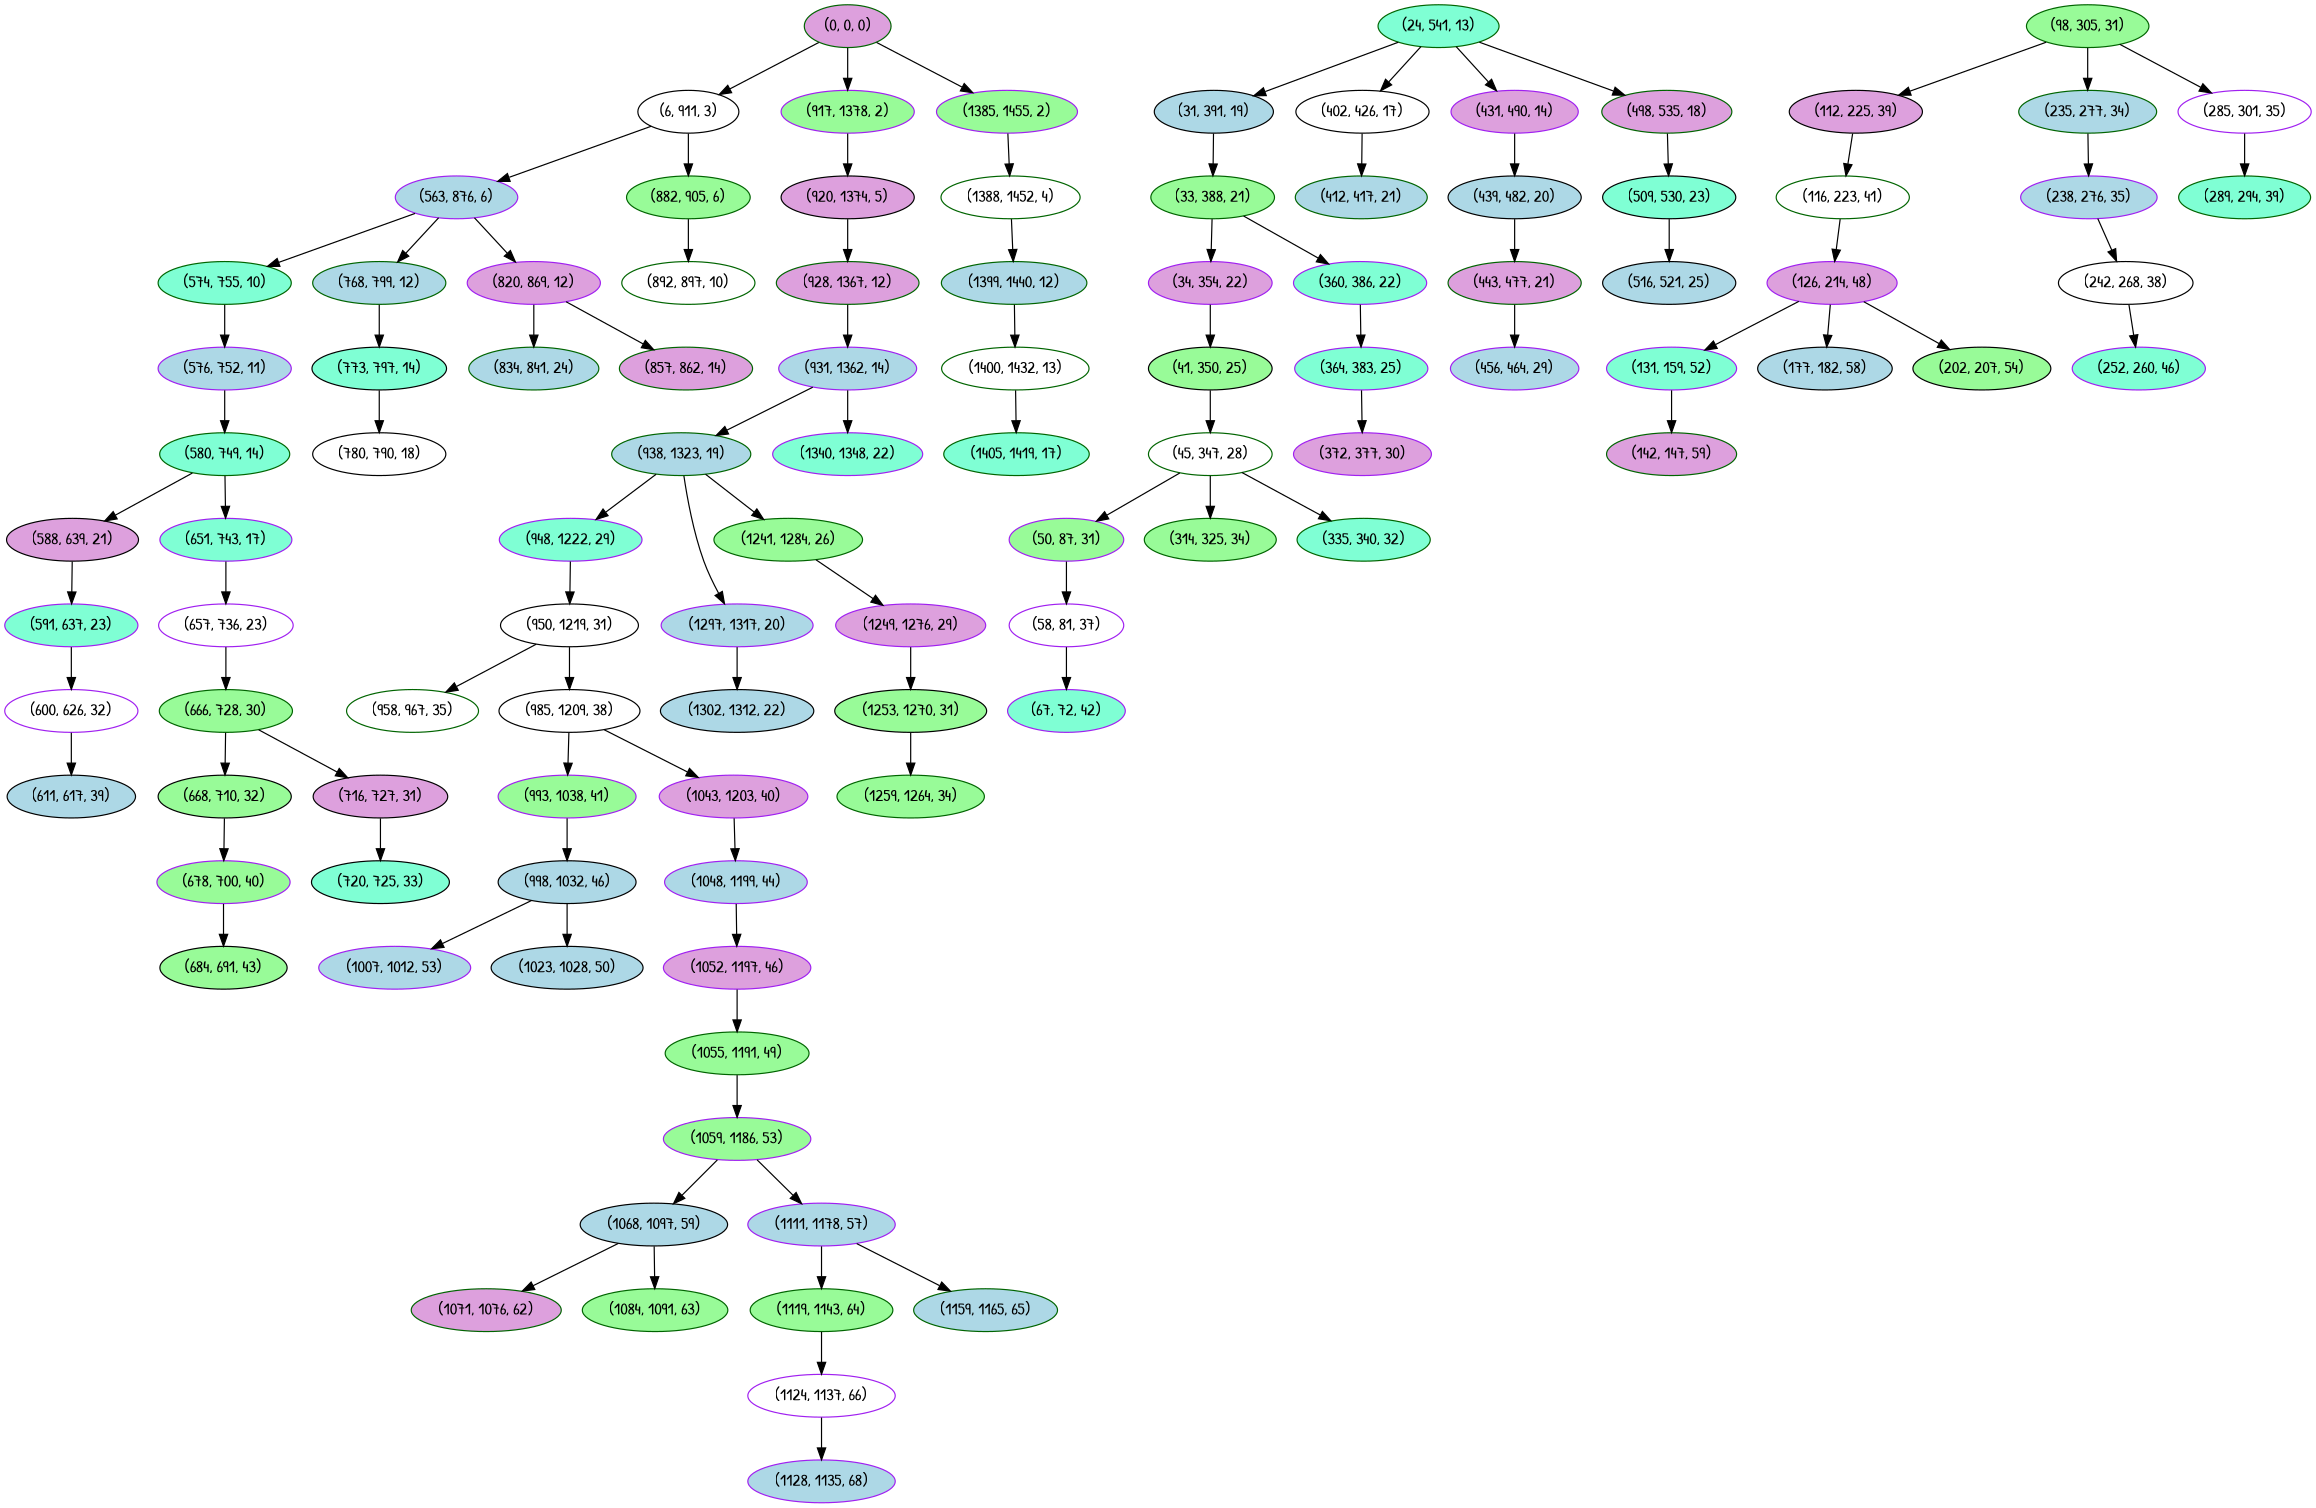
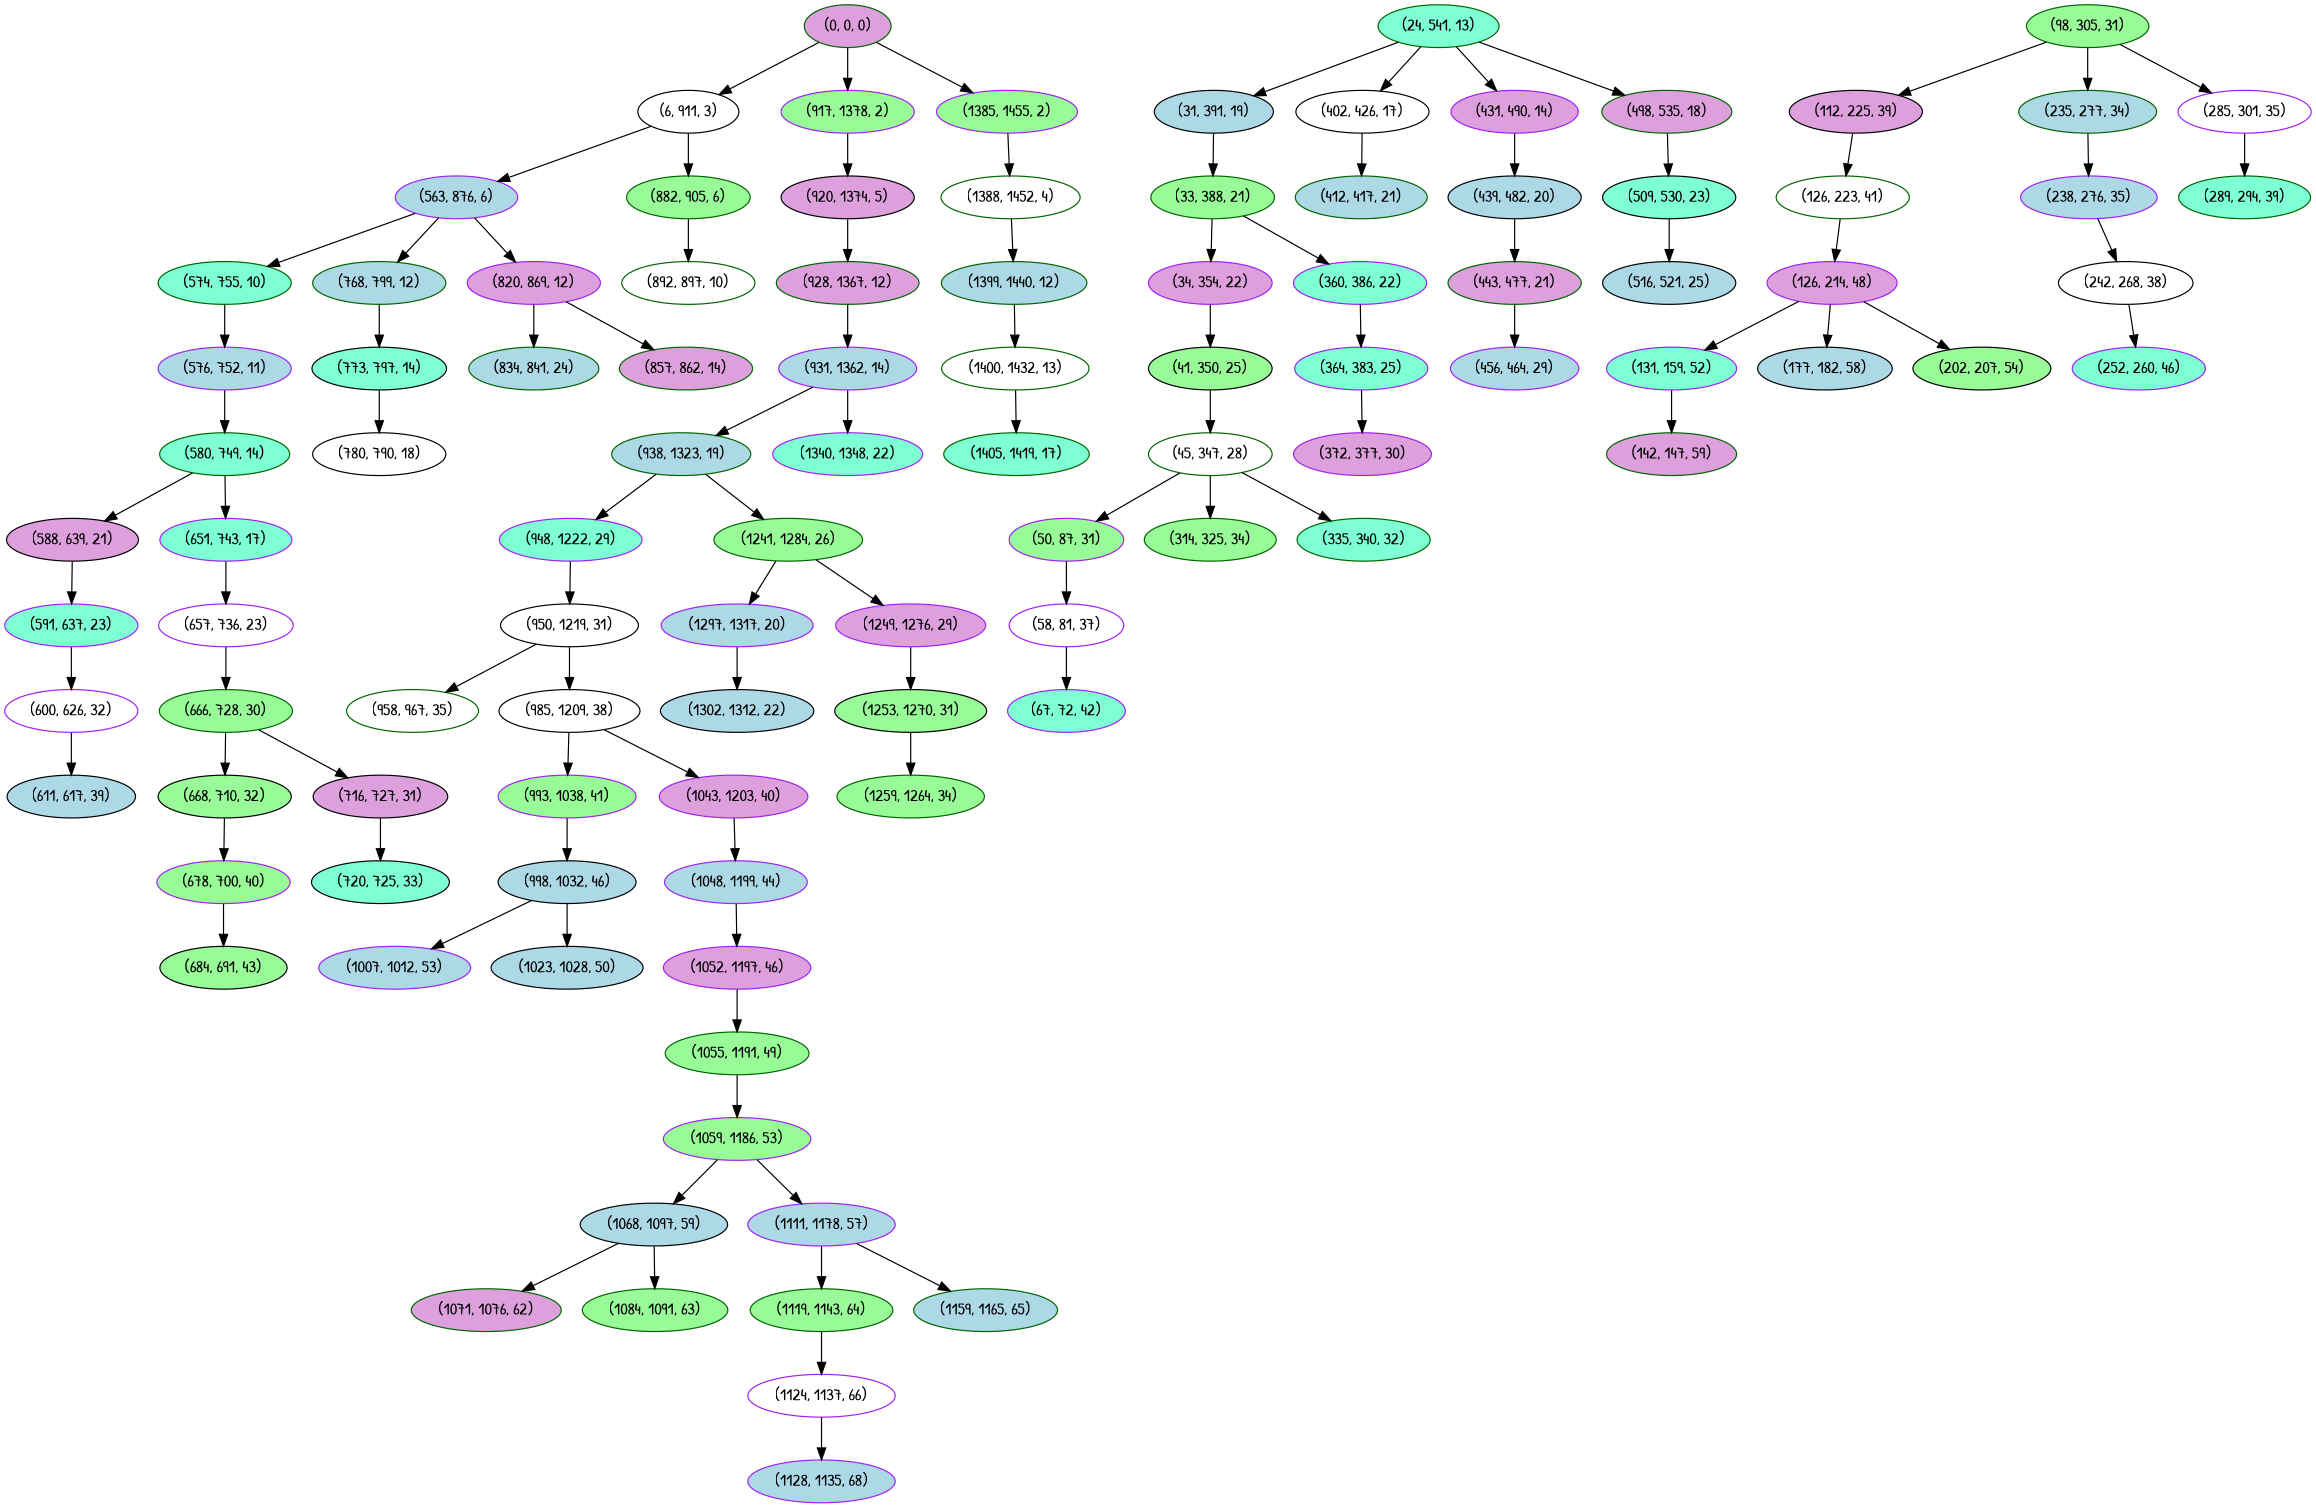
node "(116, 223, 41)": label "(116, 223, 41)" -> "(126, 223, 41)"
edge "(938, 1323, 19)" -> "(1297, 1317, 20)": now "(1241, 1284, 26)" -> "(1297, 1317, 20)"
